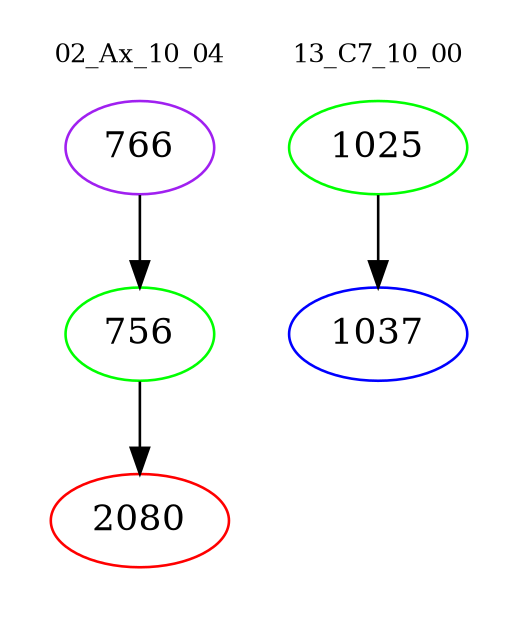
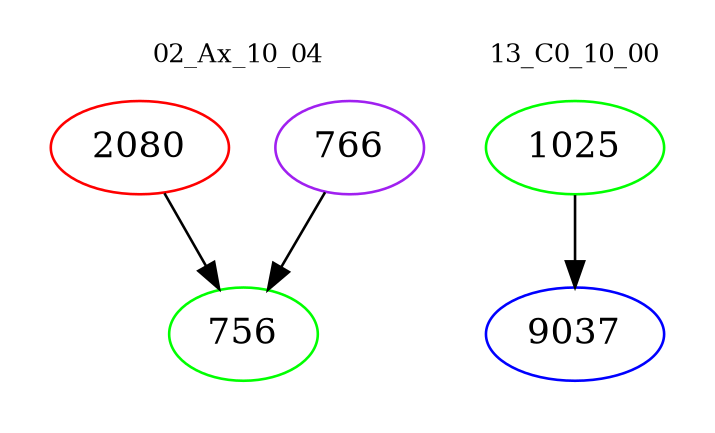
cluster "13_C7_10_00": label "13_C7_10_00" -> "13_C0_10_00"
node "1037": label "1037" -> "9037"
edge "756" -> "2080": reversed
